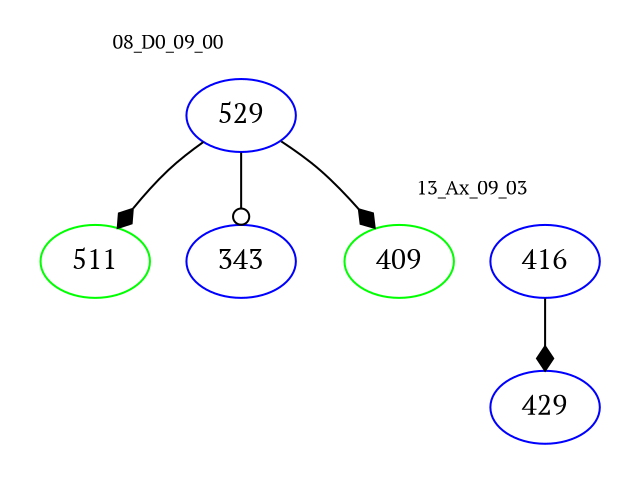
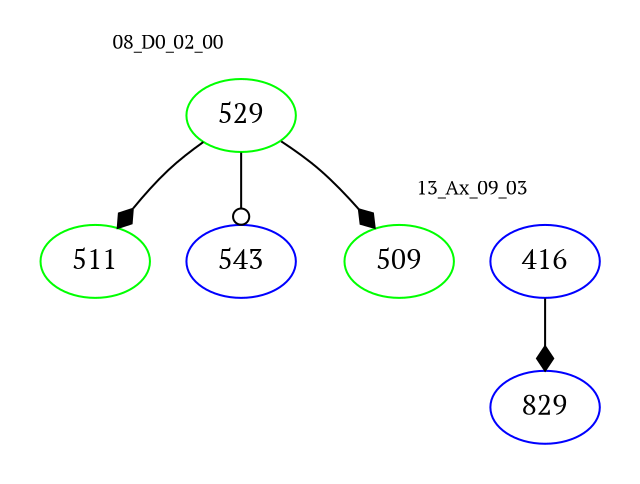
cluster "08_D0_09_00": label "08_D0_09_00" -> "08_D0_02_00"
node "529": color blue -> green
node "343": label "343" -> "543"
node "409": label "409" -> "509"
node "429": label "429" -> "829"
